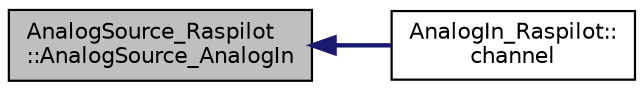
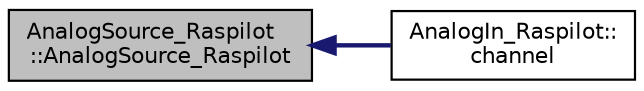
node "AnalogSource_Raspilot ::AnalogSource_AnalogIn": label "AnalogSource_Raspilot ::AnalogSource_AnalogIn" -> "AnalogSource_Raspilot ::AnalogSource_Raspilot"
